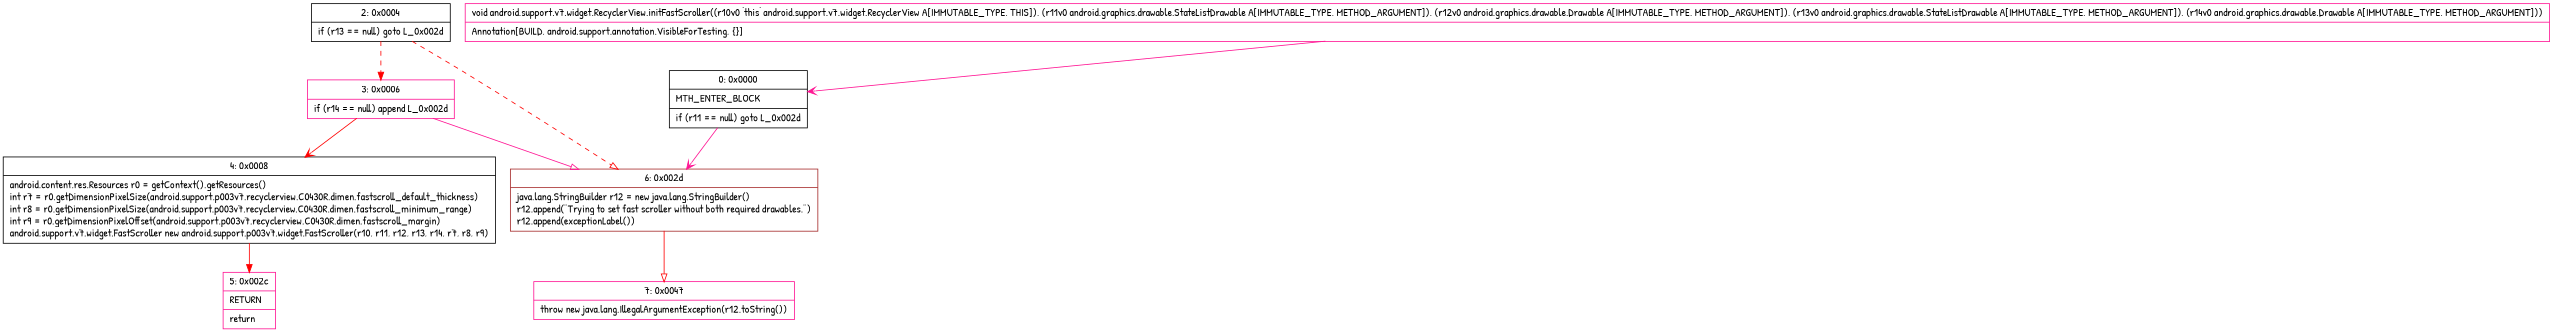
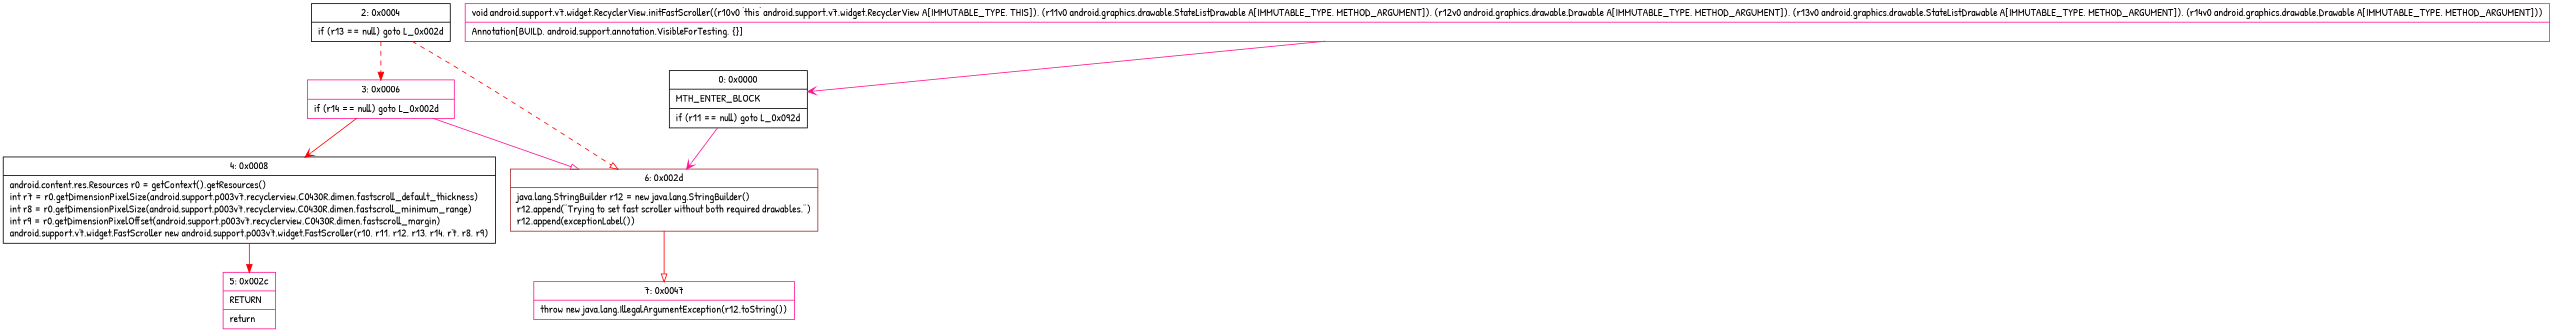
node "3: 0x0006": text "if (r14 == null) append L_0x002d" -> "if (r14 == null) goto L_0x002d"
node "0: 0x0000": text "if (r11 == null) goto L_0x002d" -> "if (r11 == null) goto L_0x092d"
